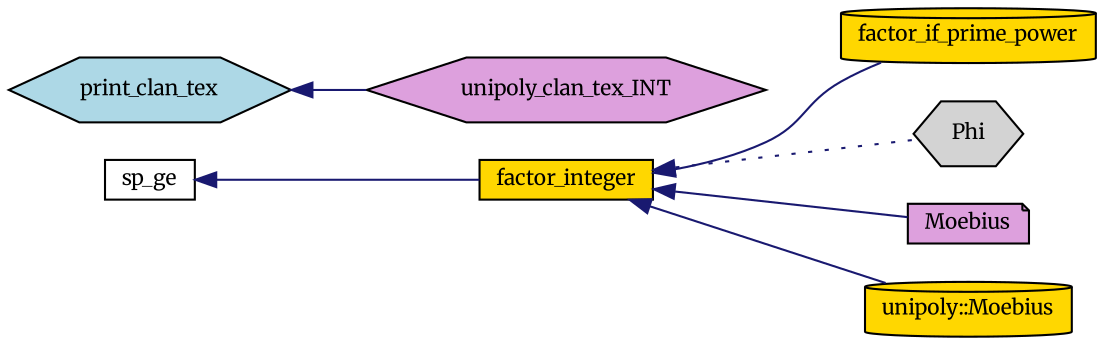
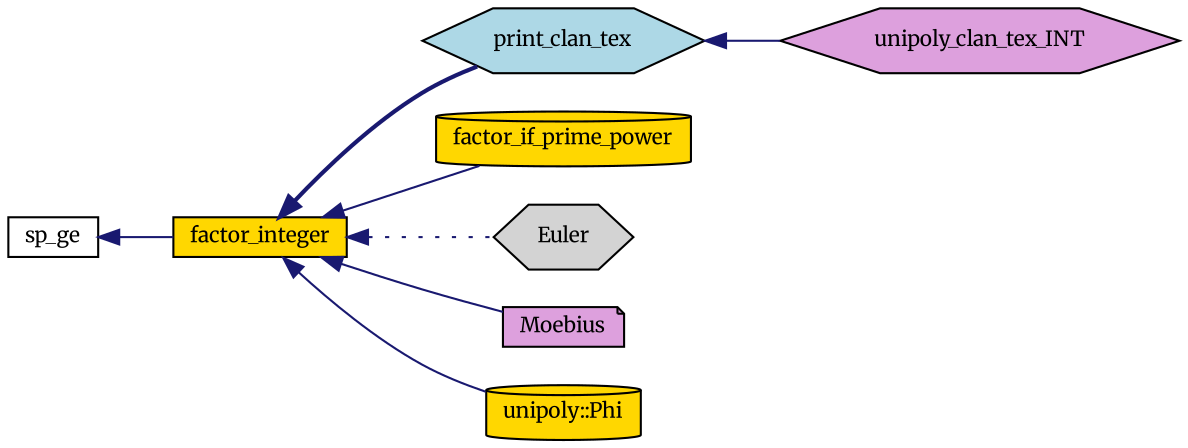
edge "print_clan_tex" -> "factor_integer": added
node "Phi": label "Phi" -> "Euler"
node "unipoly::Moebius": label "unipoly::Moebius" -> "unipoly::Phi"
